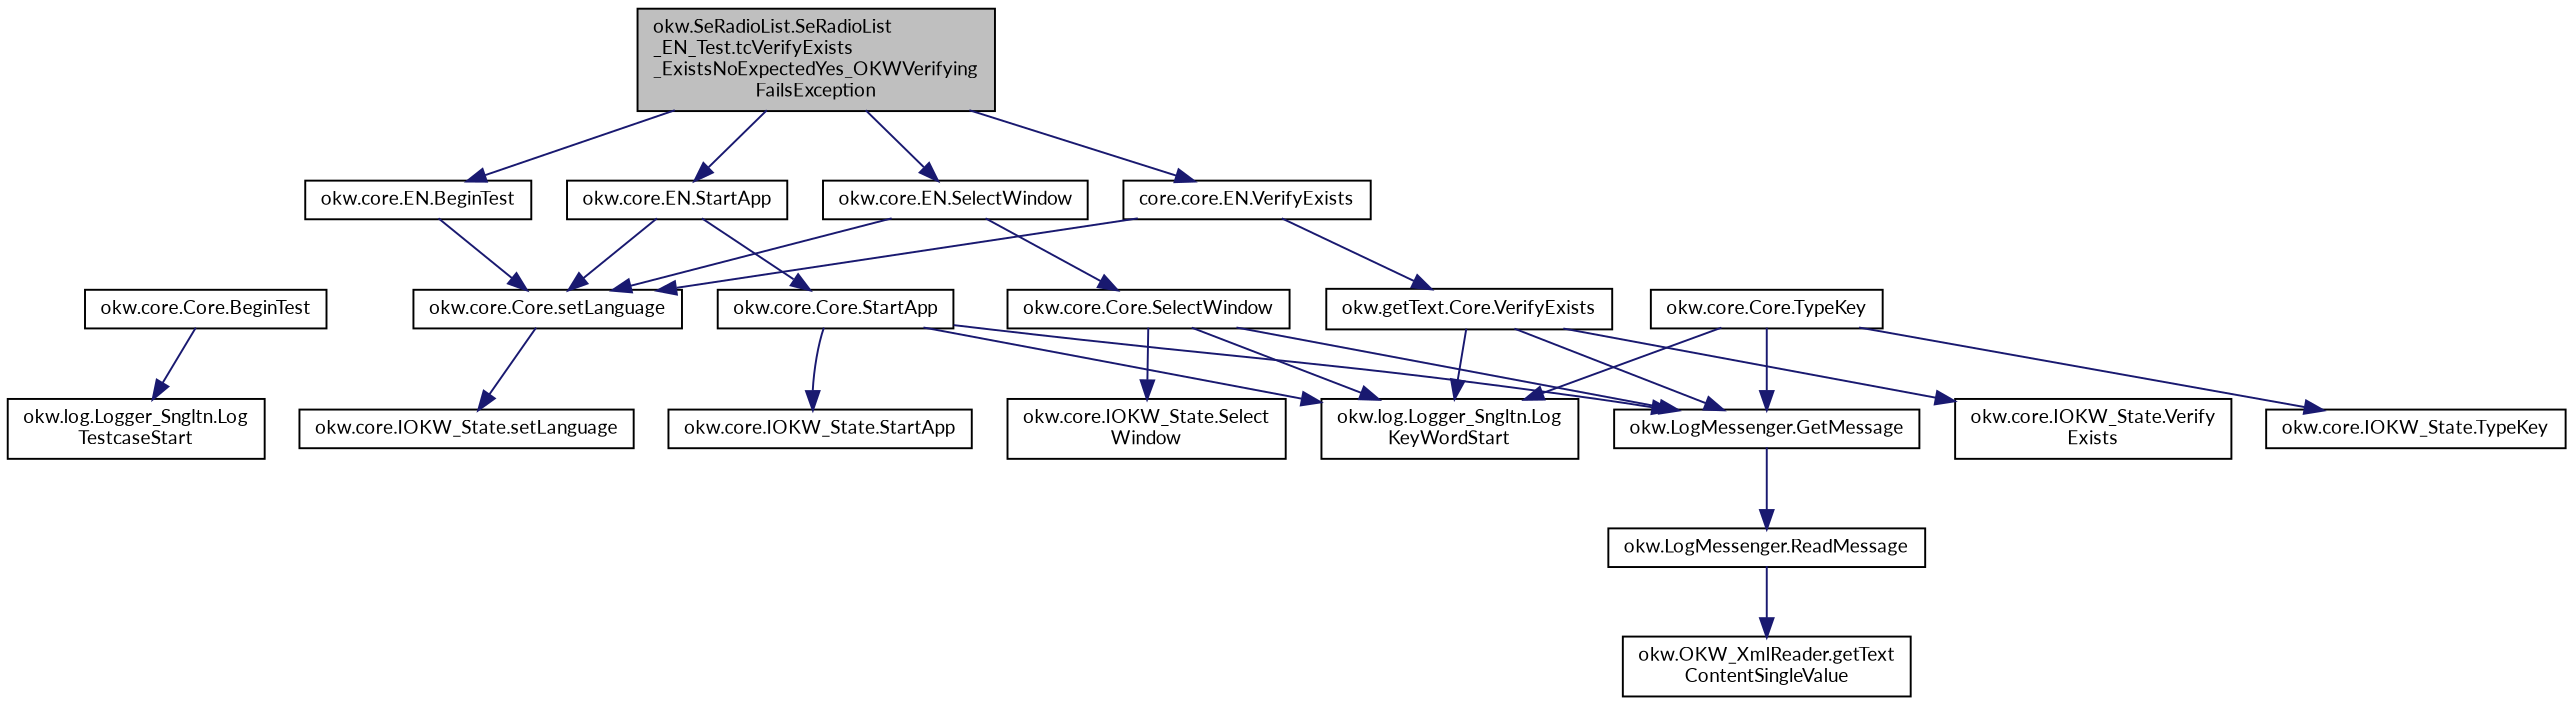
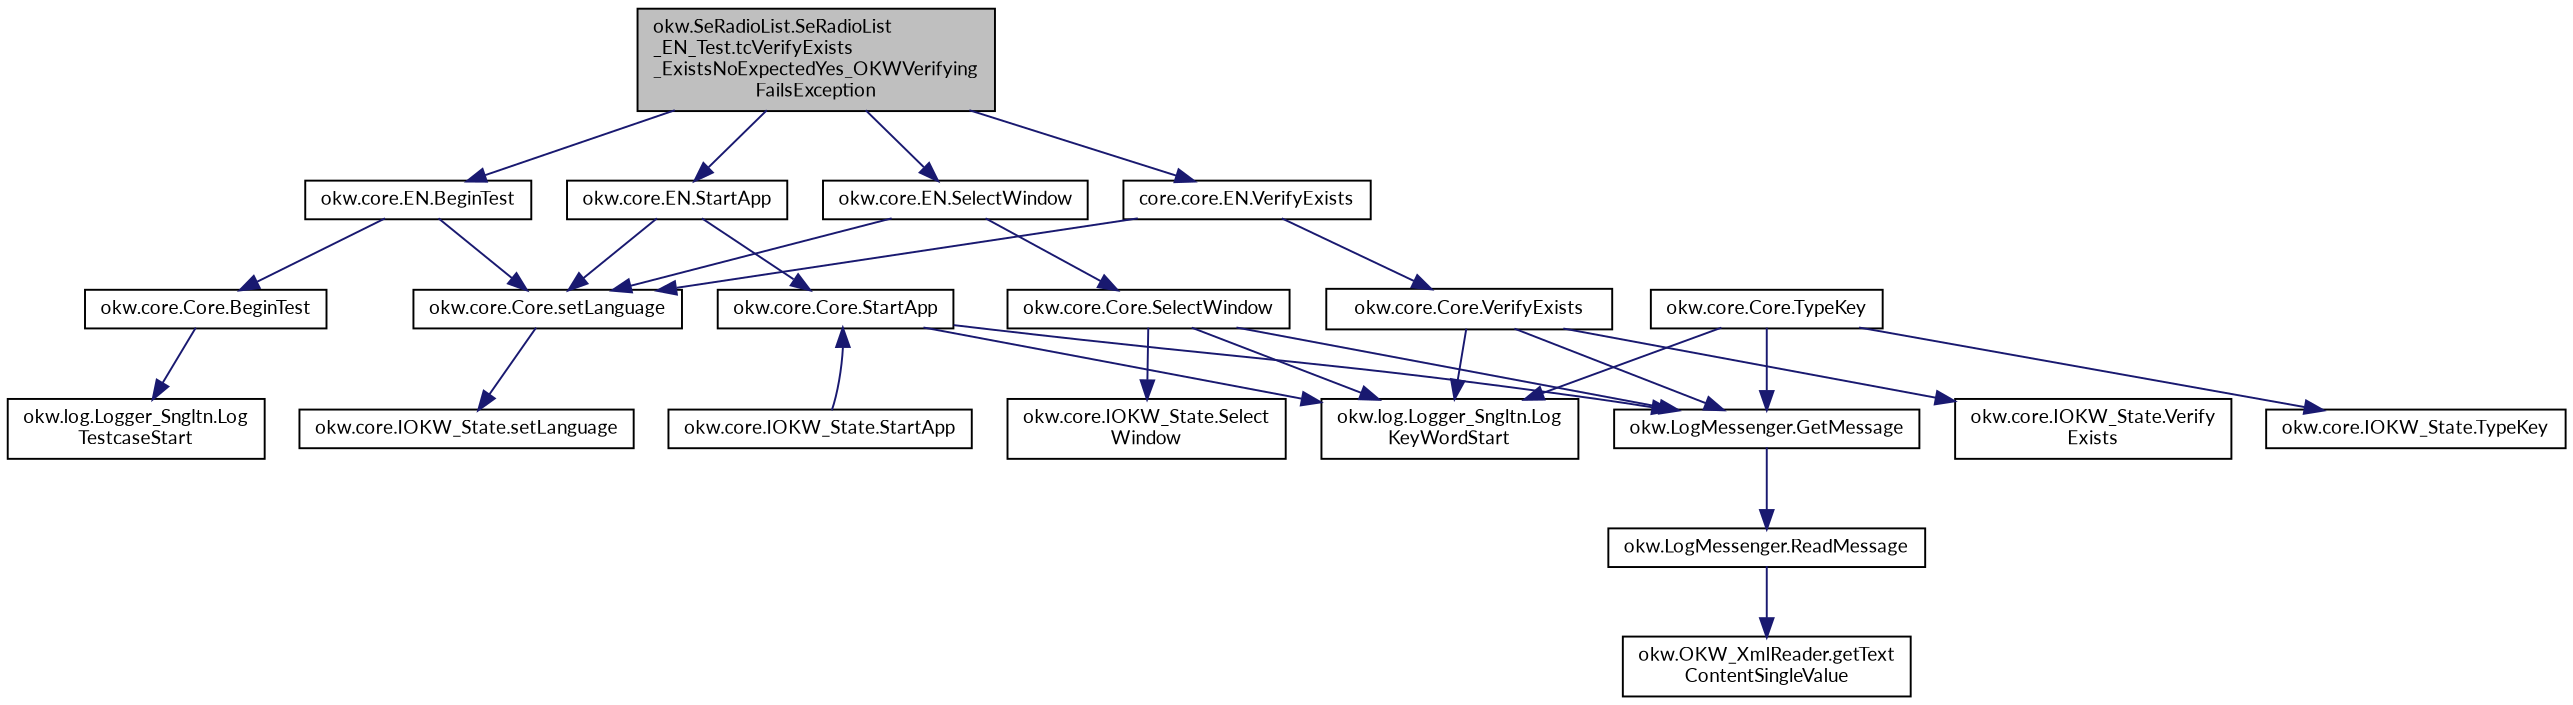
edge "okw.core.EN.BeginTest" -> "okw.core.Core.BeginTest": added
node "okw.getText.Core.VerifyExists": label "okw.getText.Core.VerifyExists" -> "okw.core.Core.VerifyExists"
edge "okw.core.Core.StartApp" -> "okw.core.IOKW_State.StartApp": reversed
